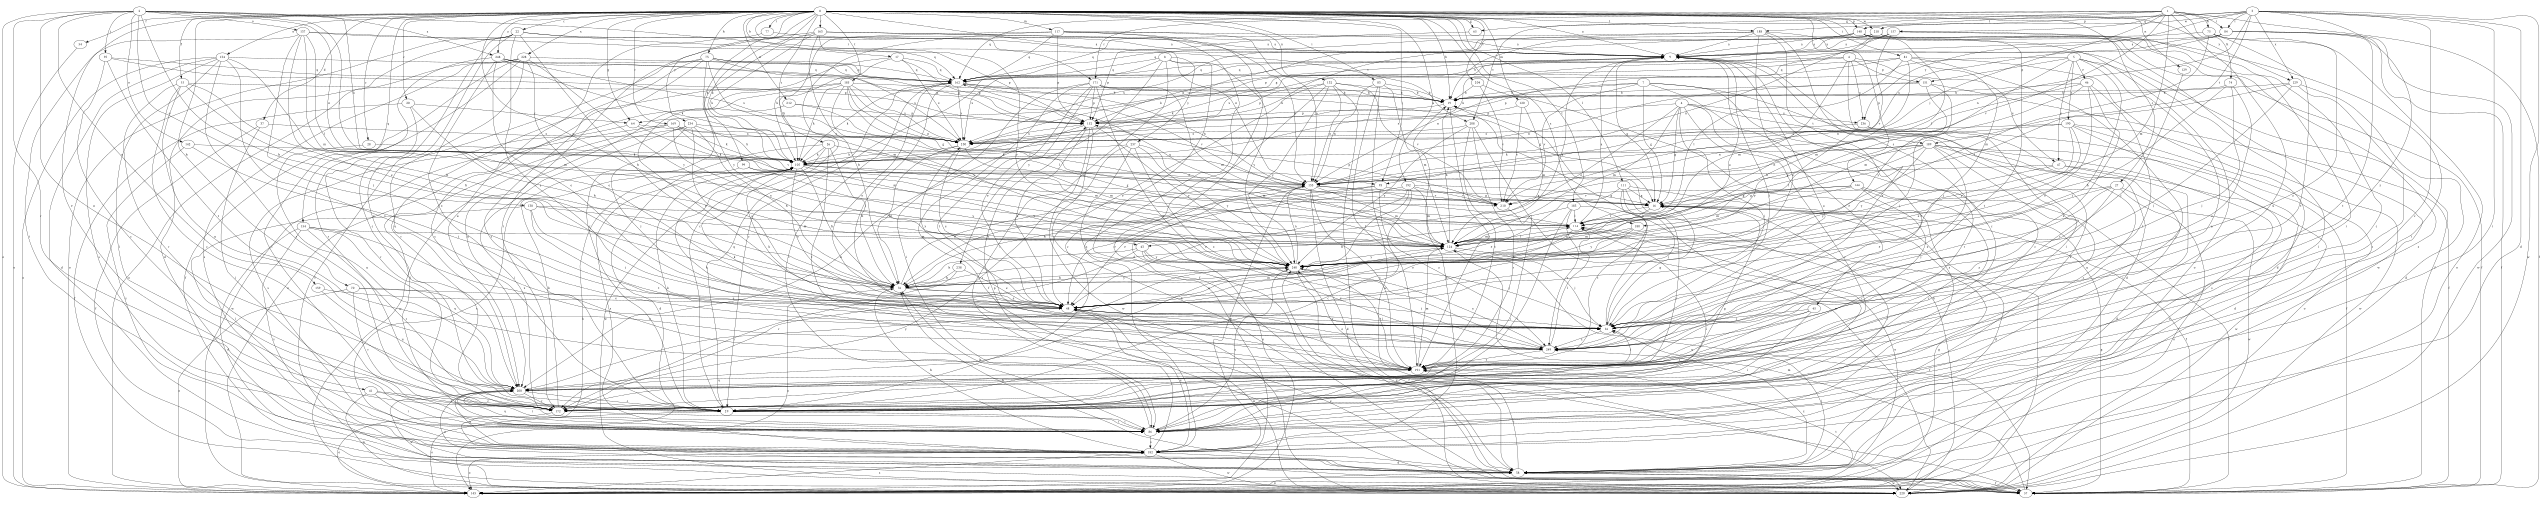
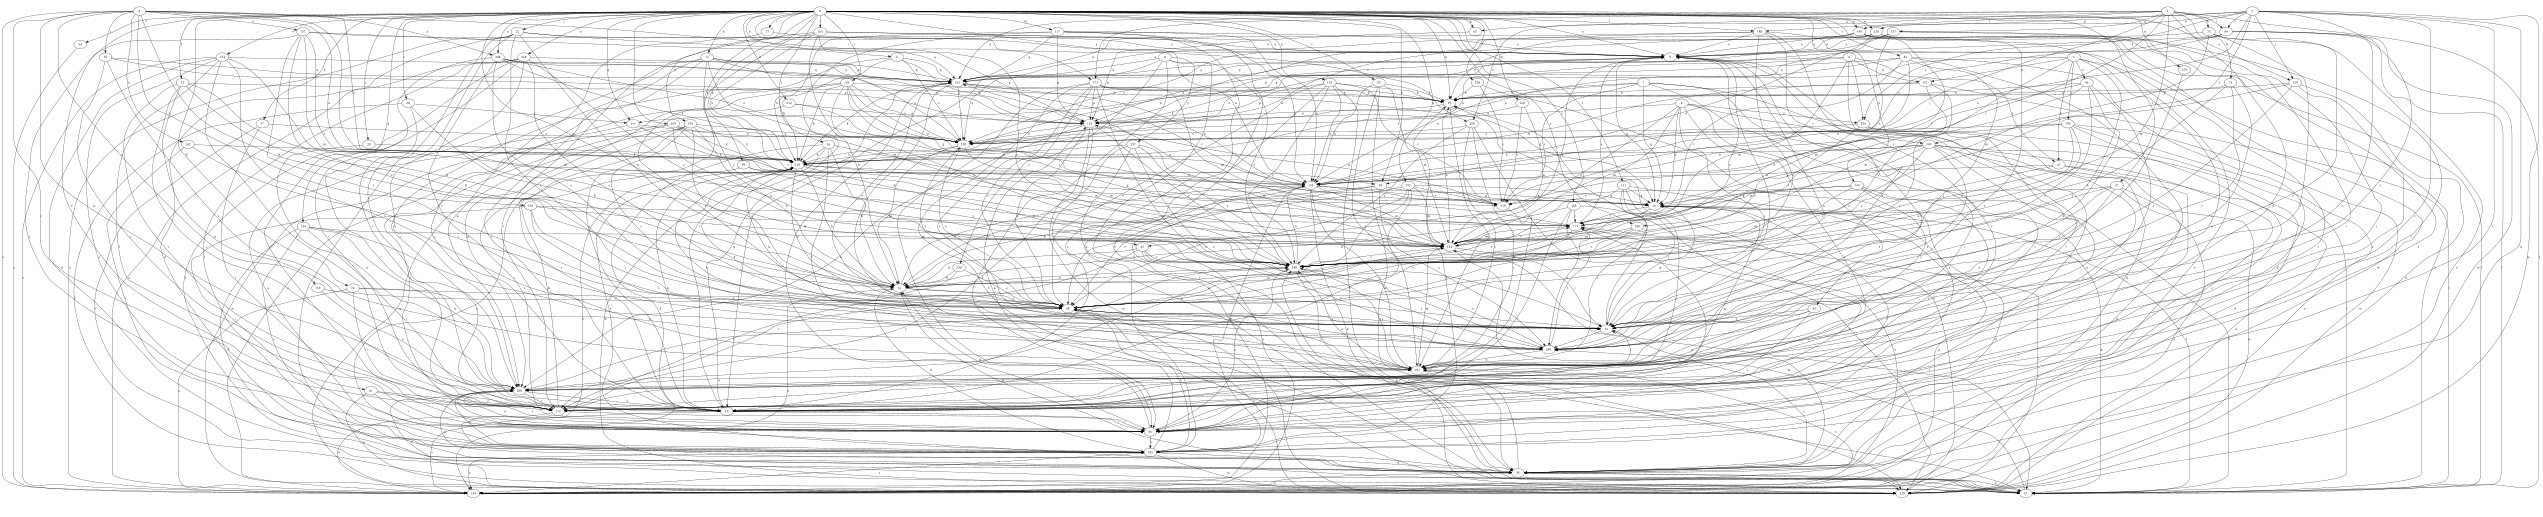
edge "144" -> "124": now "144" -> "240"
edge "234" -> "29": added, label "c"
